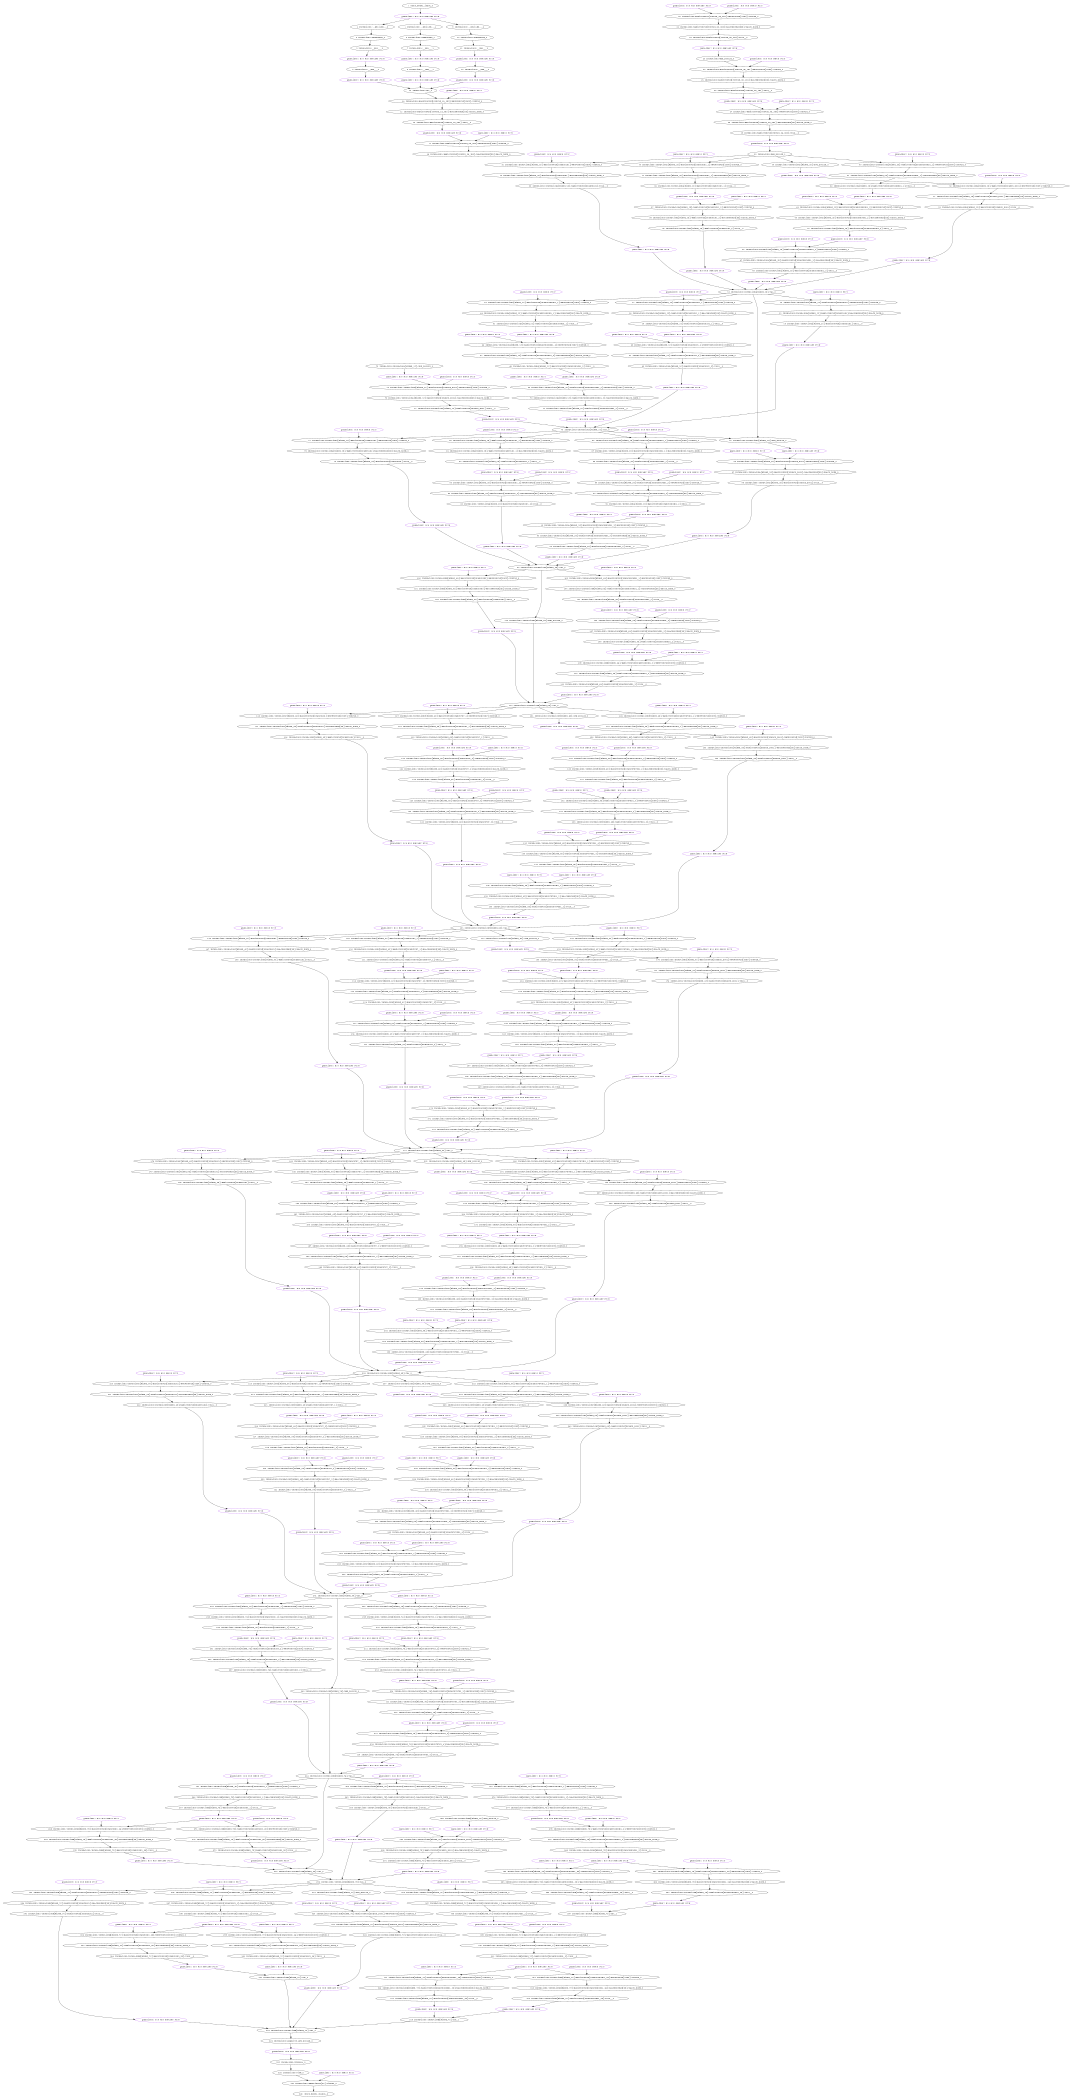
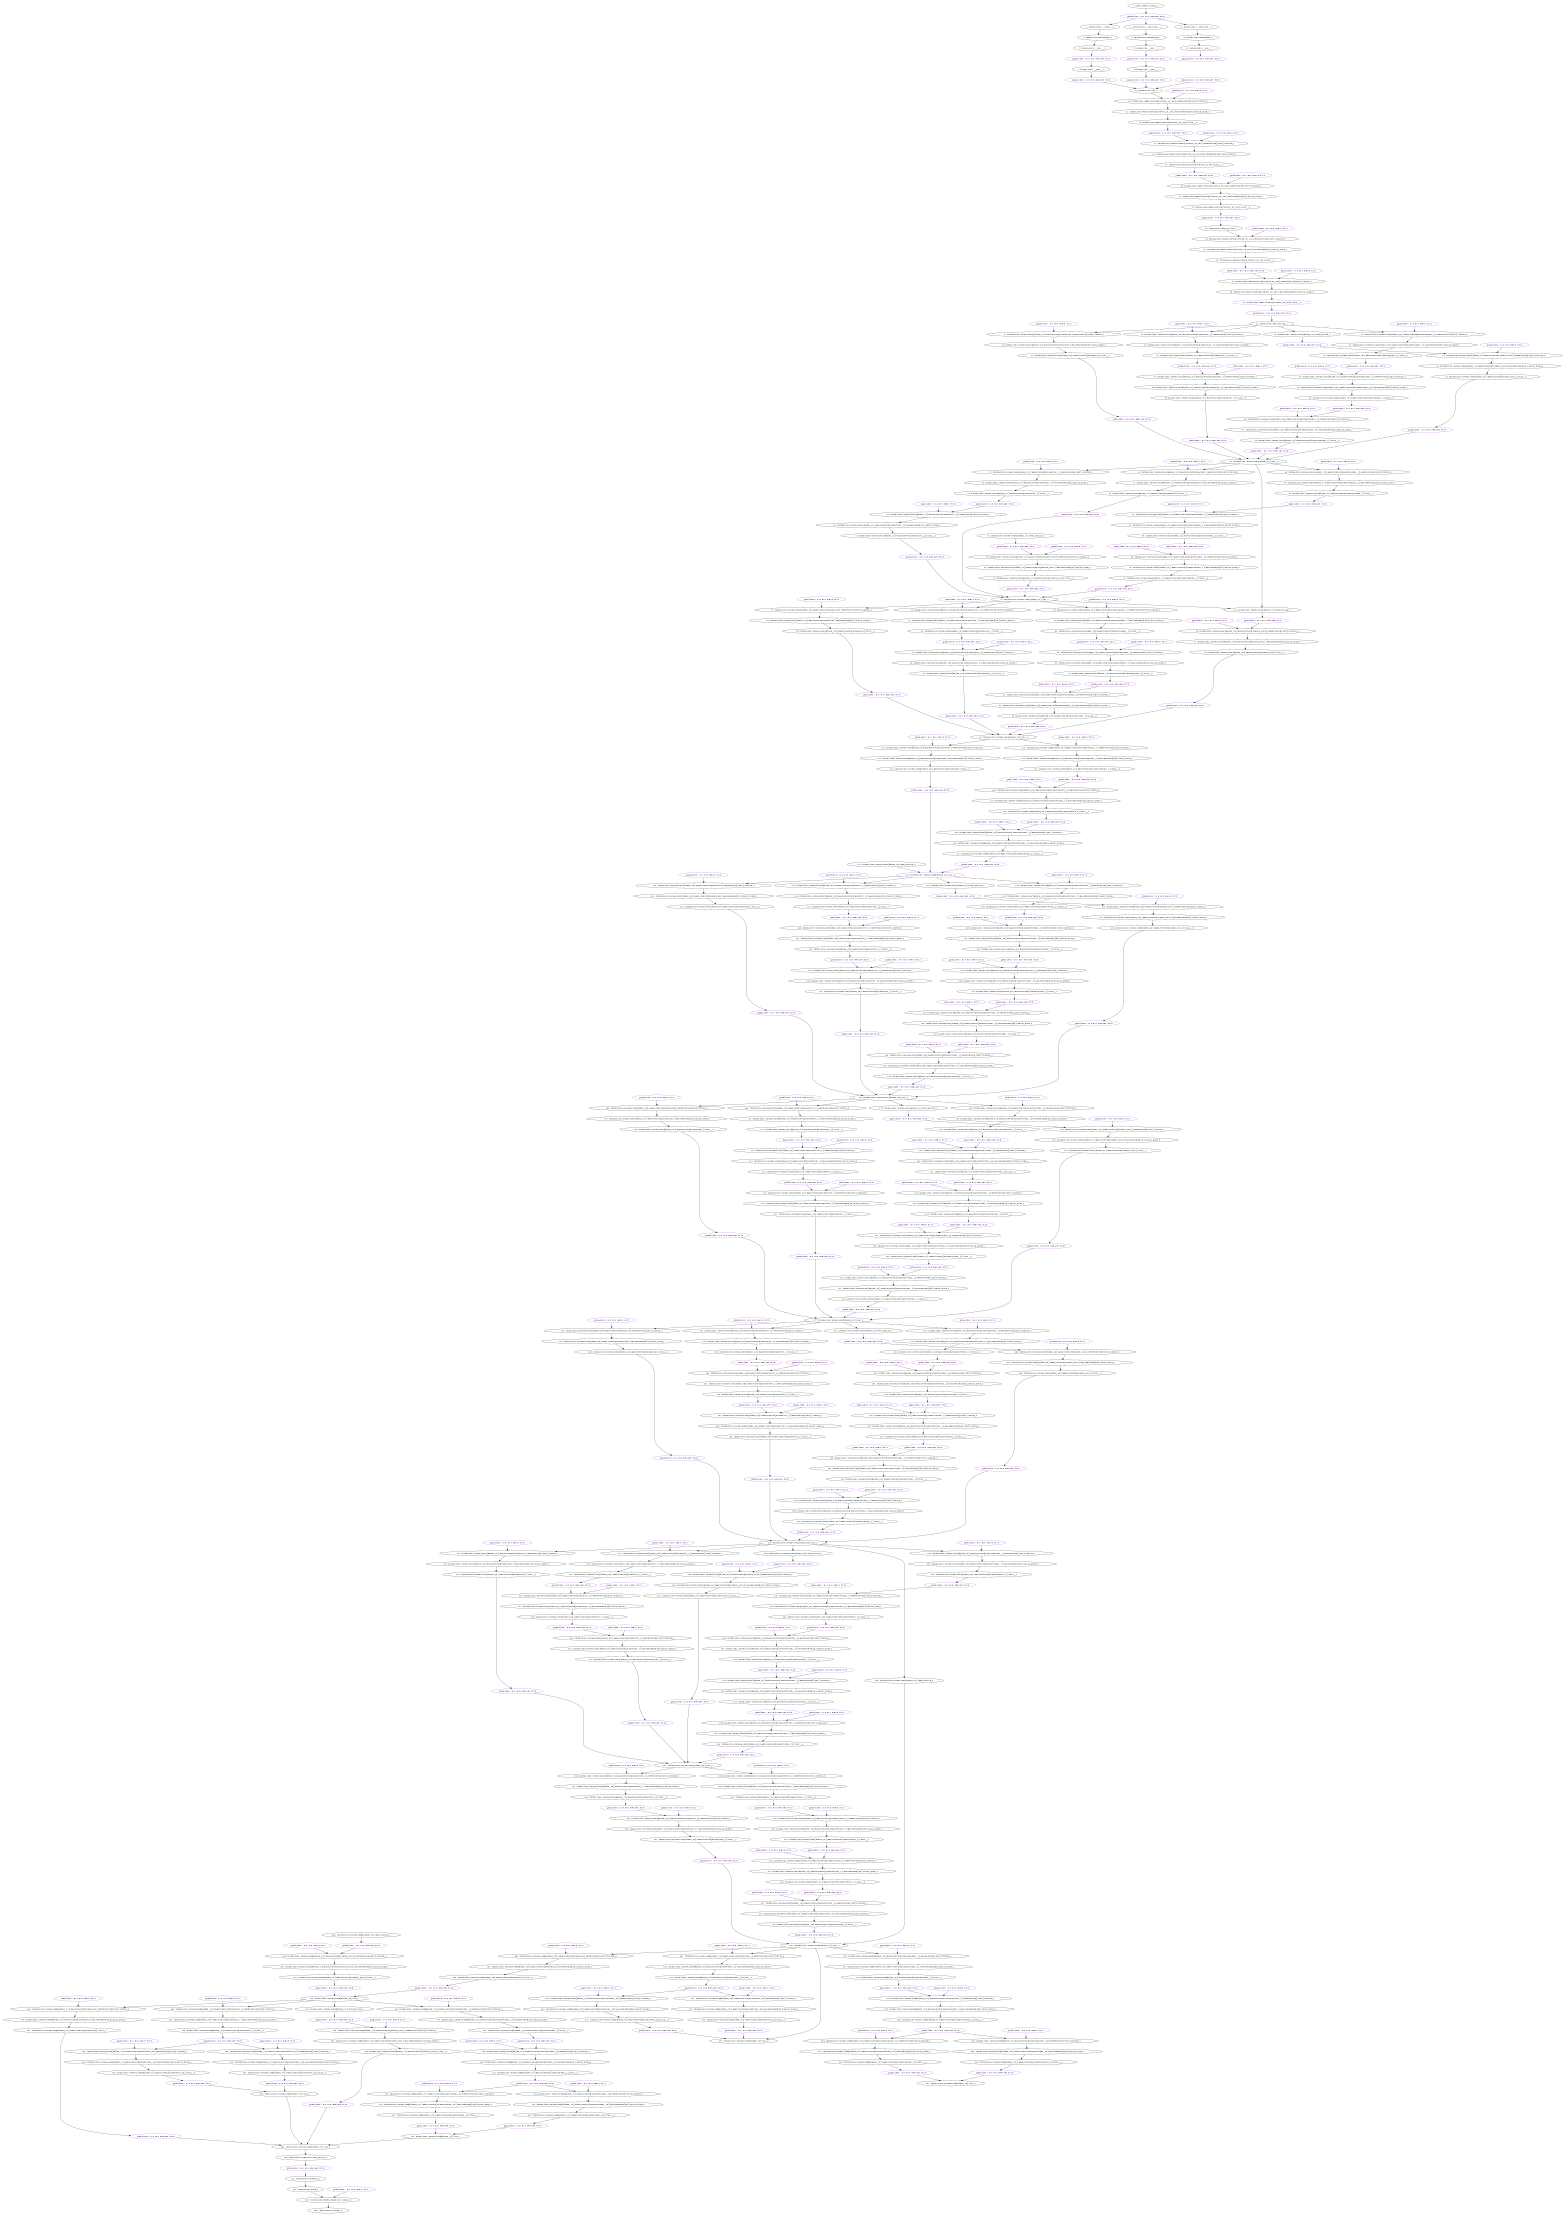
node "1 Inception3/__getitem___0": label "1 Inception3/__getitem___0" -> "1 Inception3/__norm___0"
node "12 Inception3/__add___2": removed
node "29 Inception3/BasicConv2d[Conv2d_4a_3x3]/relu__0": color black -> purple
node "19 Inception3/BasicConv2d[Conv2d_2a_3x3]/relu__0": added
edge "99 Inception3/InceptionA[Mixed_5d]/cat_0" -> "112 Inception3/InceptionB[Mixed_6a]/max_pool2d_0": removed
node "113 Inception3/InceptionB[Mixed_6a]/cat_0": color black -> purple
edge "241 Inception3/InceptionC[Mixed_6e]/cat_0" -> "260 Inception3/InceptionD[Mixed_7a]/max_pool2d_0": now "209 Inception3/InceptionC[Mixed_6d]/cat_0" -> "260 Inception3/InceptionD[Mixed_7a]/max_pool2d_0"
edge "274 Inception3/InceptionE[Mixed_7b]/cat_0" -> "292 Inception3/InceptionE[Mixed_7b]/cat_2": removed
